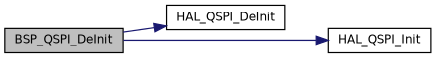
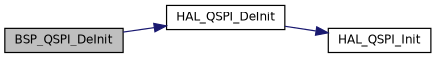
edge "BSP_QSPI_DeInit" -> "HAL_QSPI_Init": now "HAL_QSPI_DeInit" -> "HAL_QSPI_Init"
